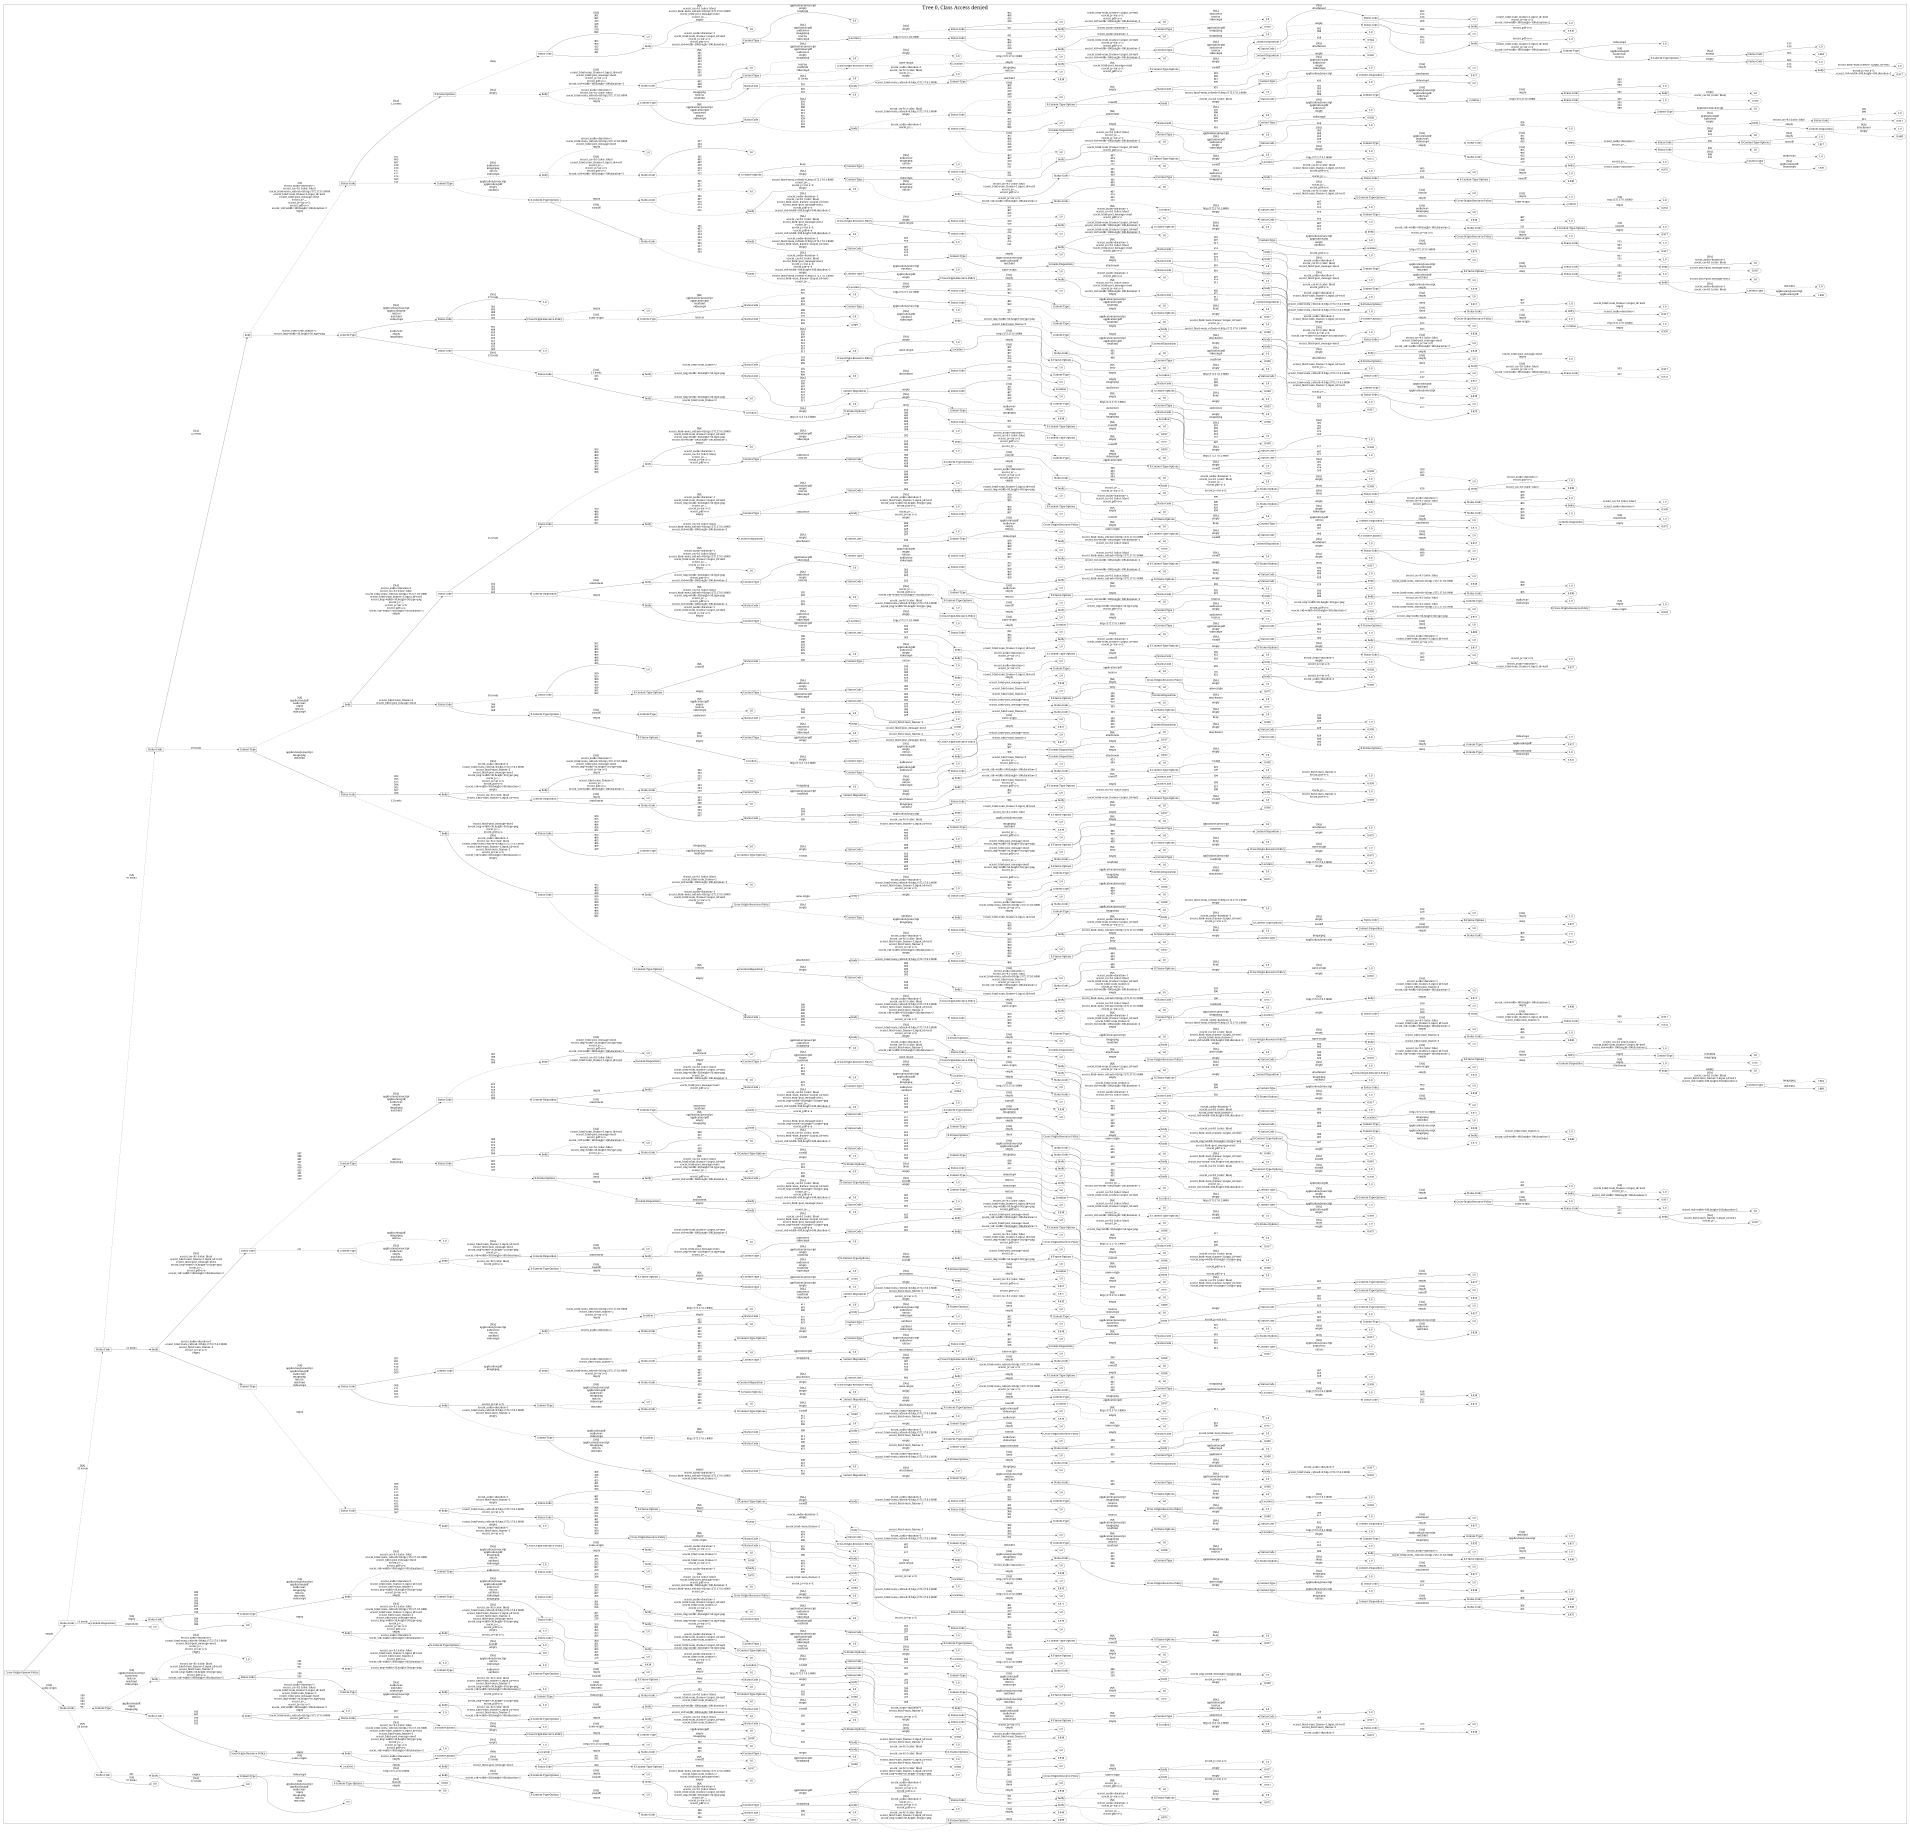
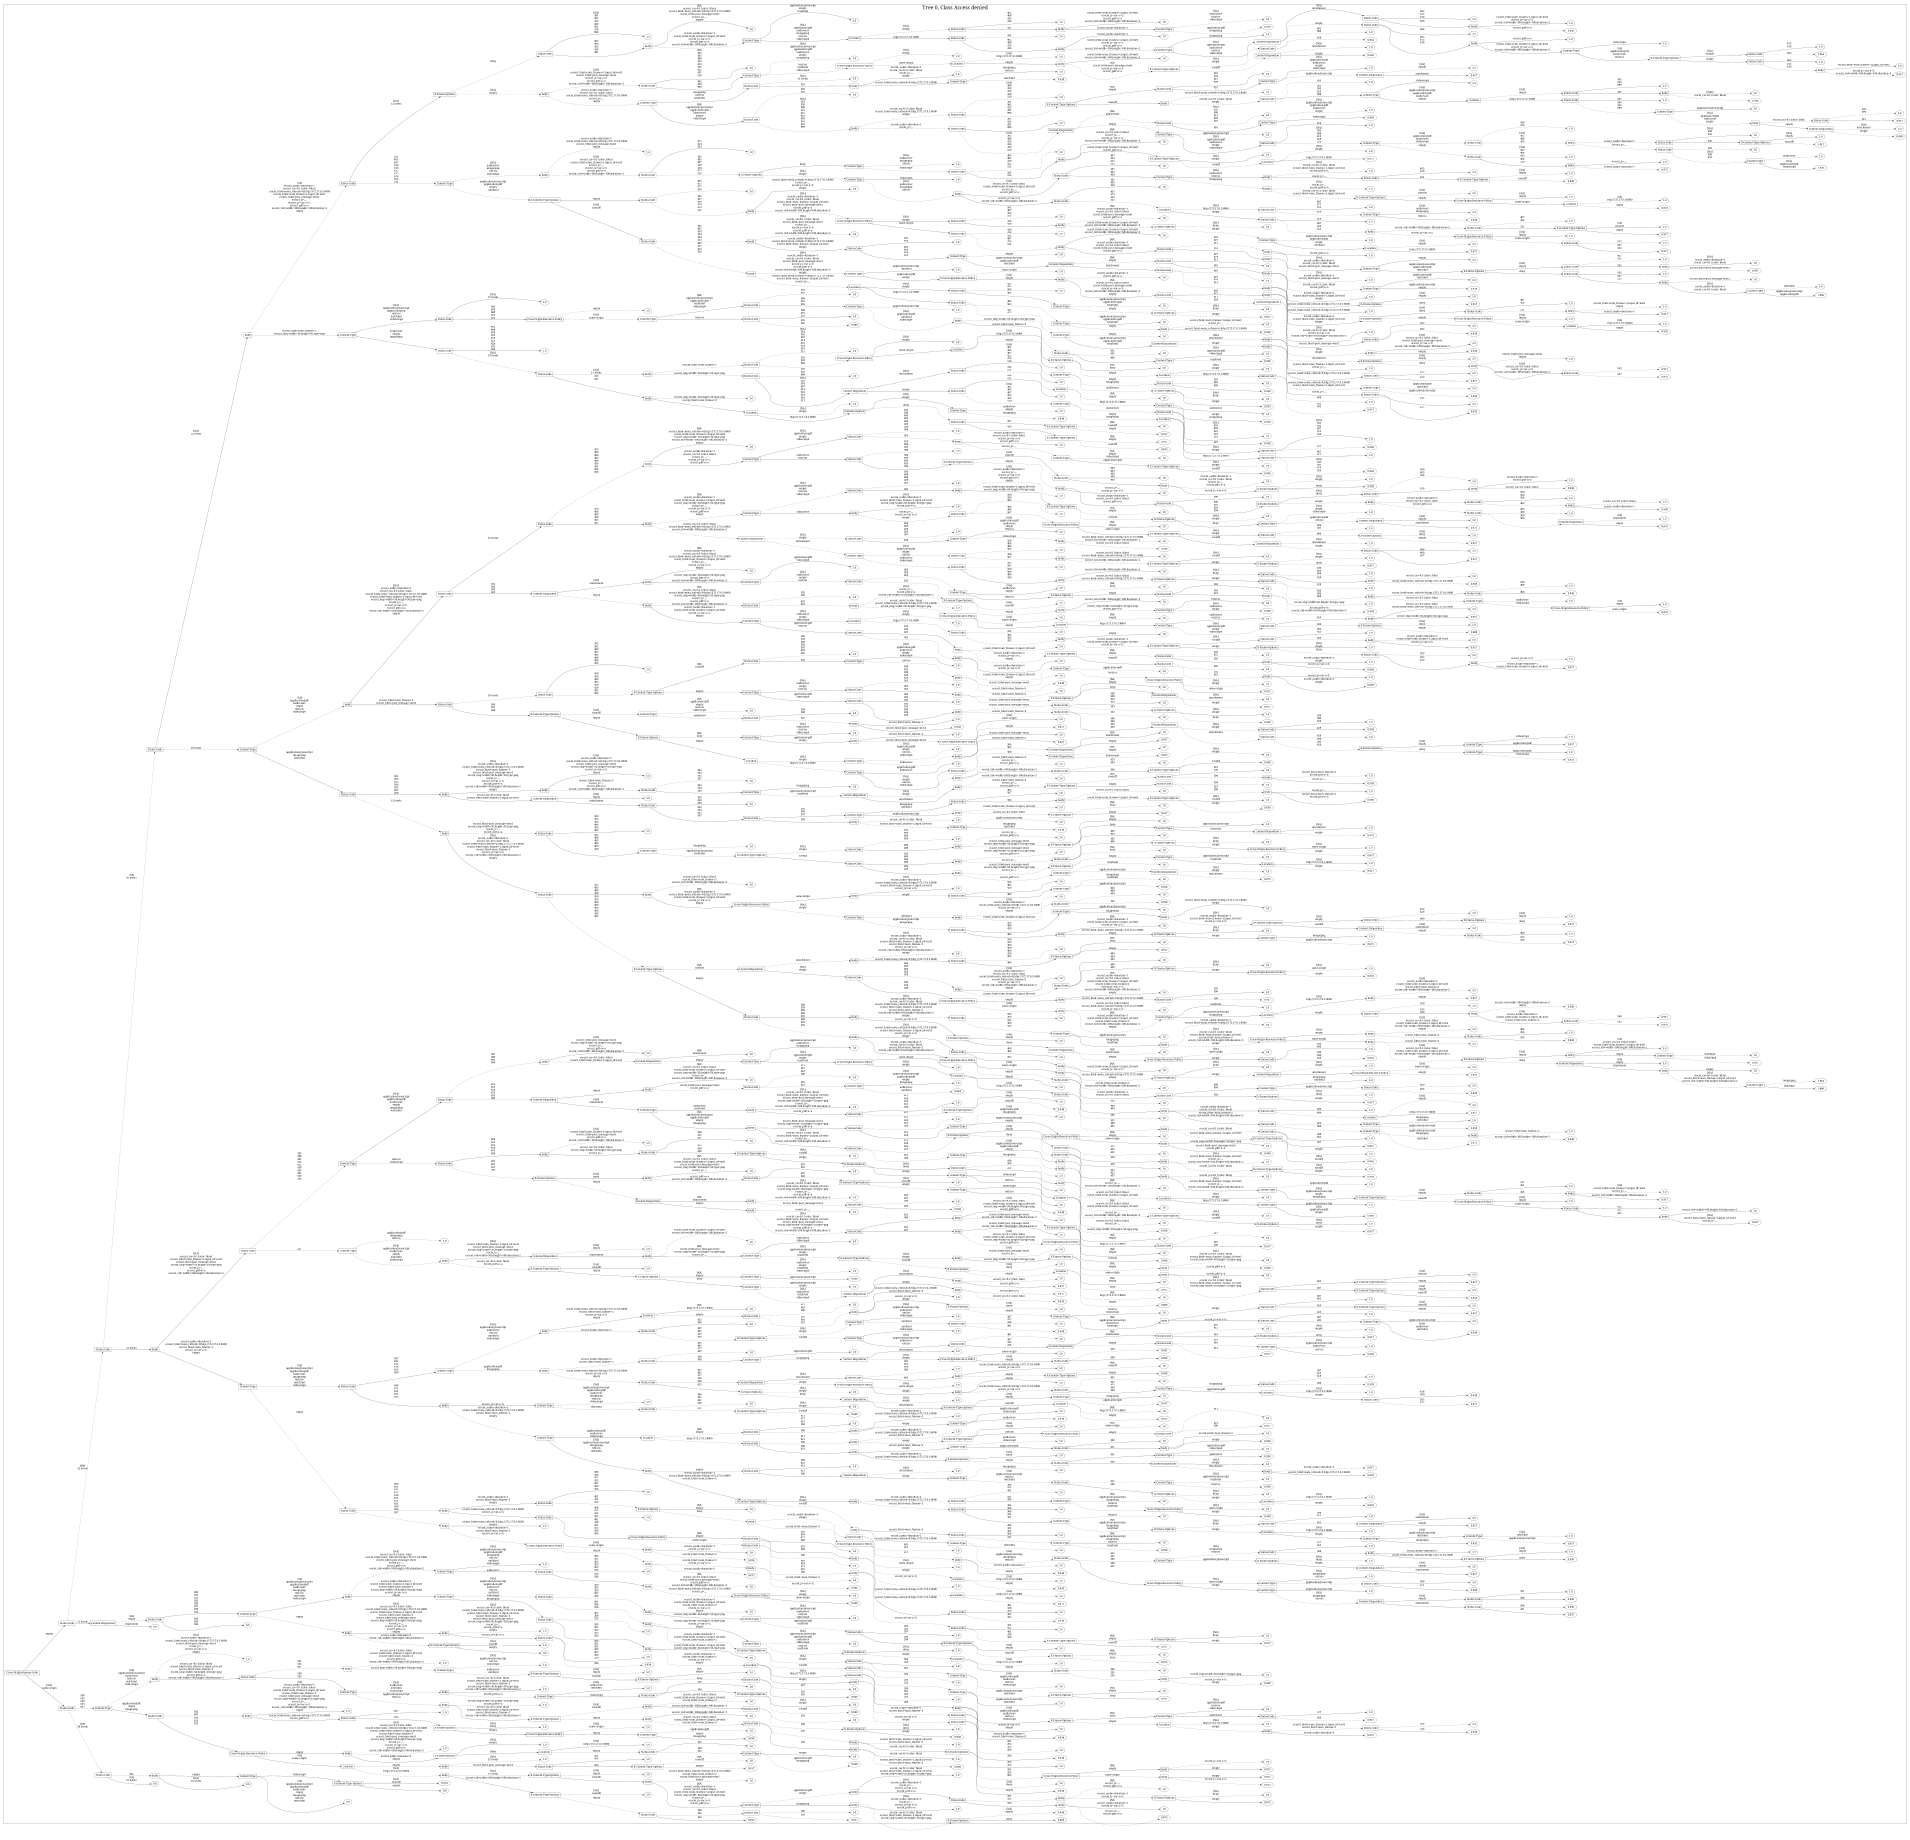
node "0.941": added
node "Cross-Origin-Opener-Policy": label "Cross-Origin-Opener-Policy" -> "Cross-Origin-Opener-Code"
